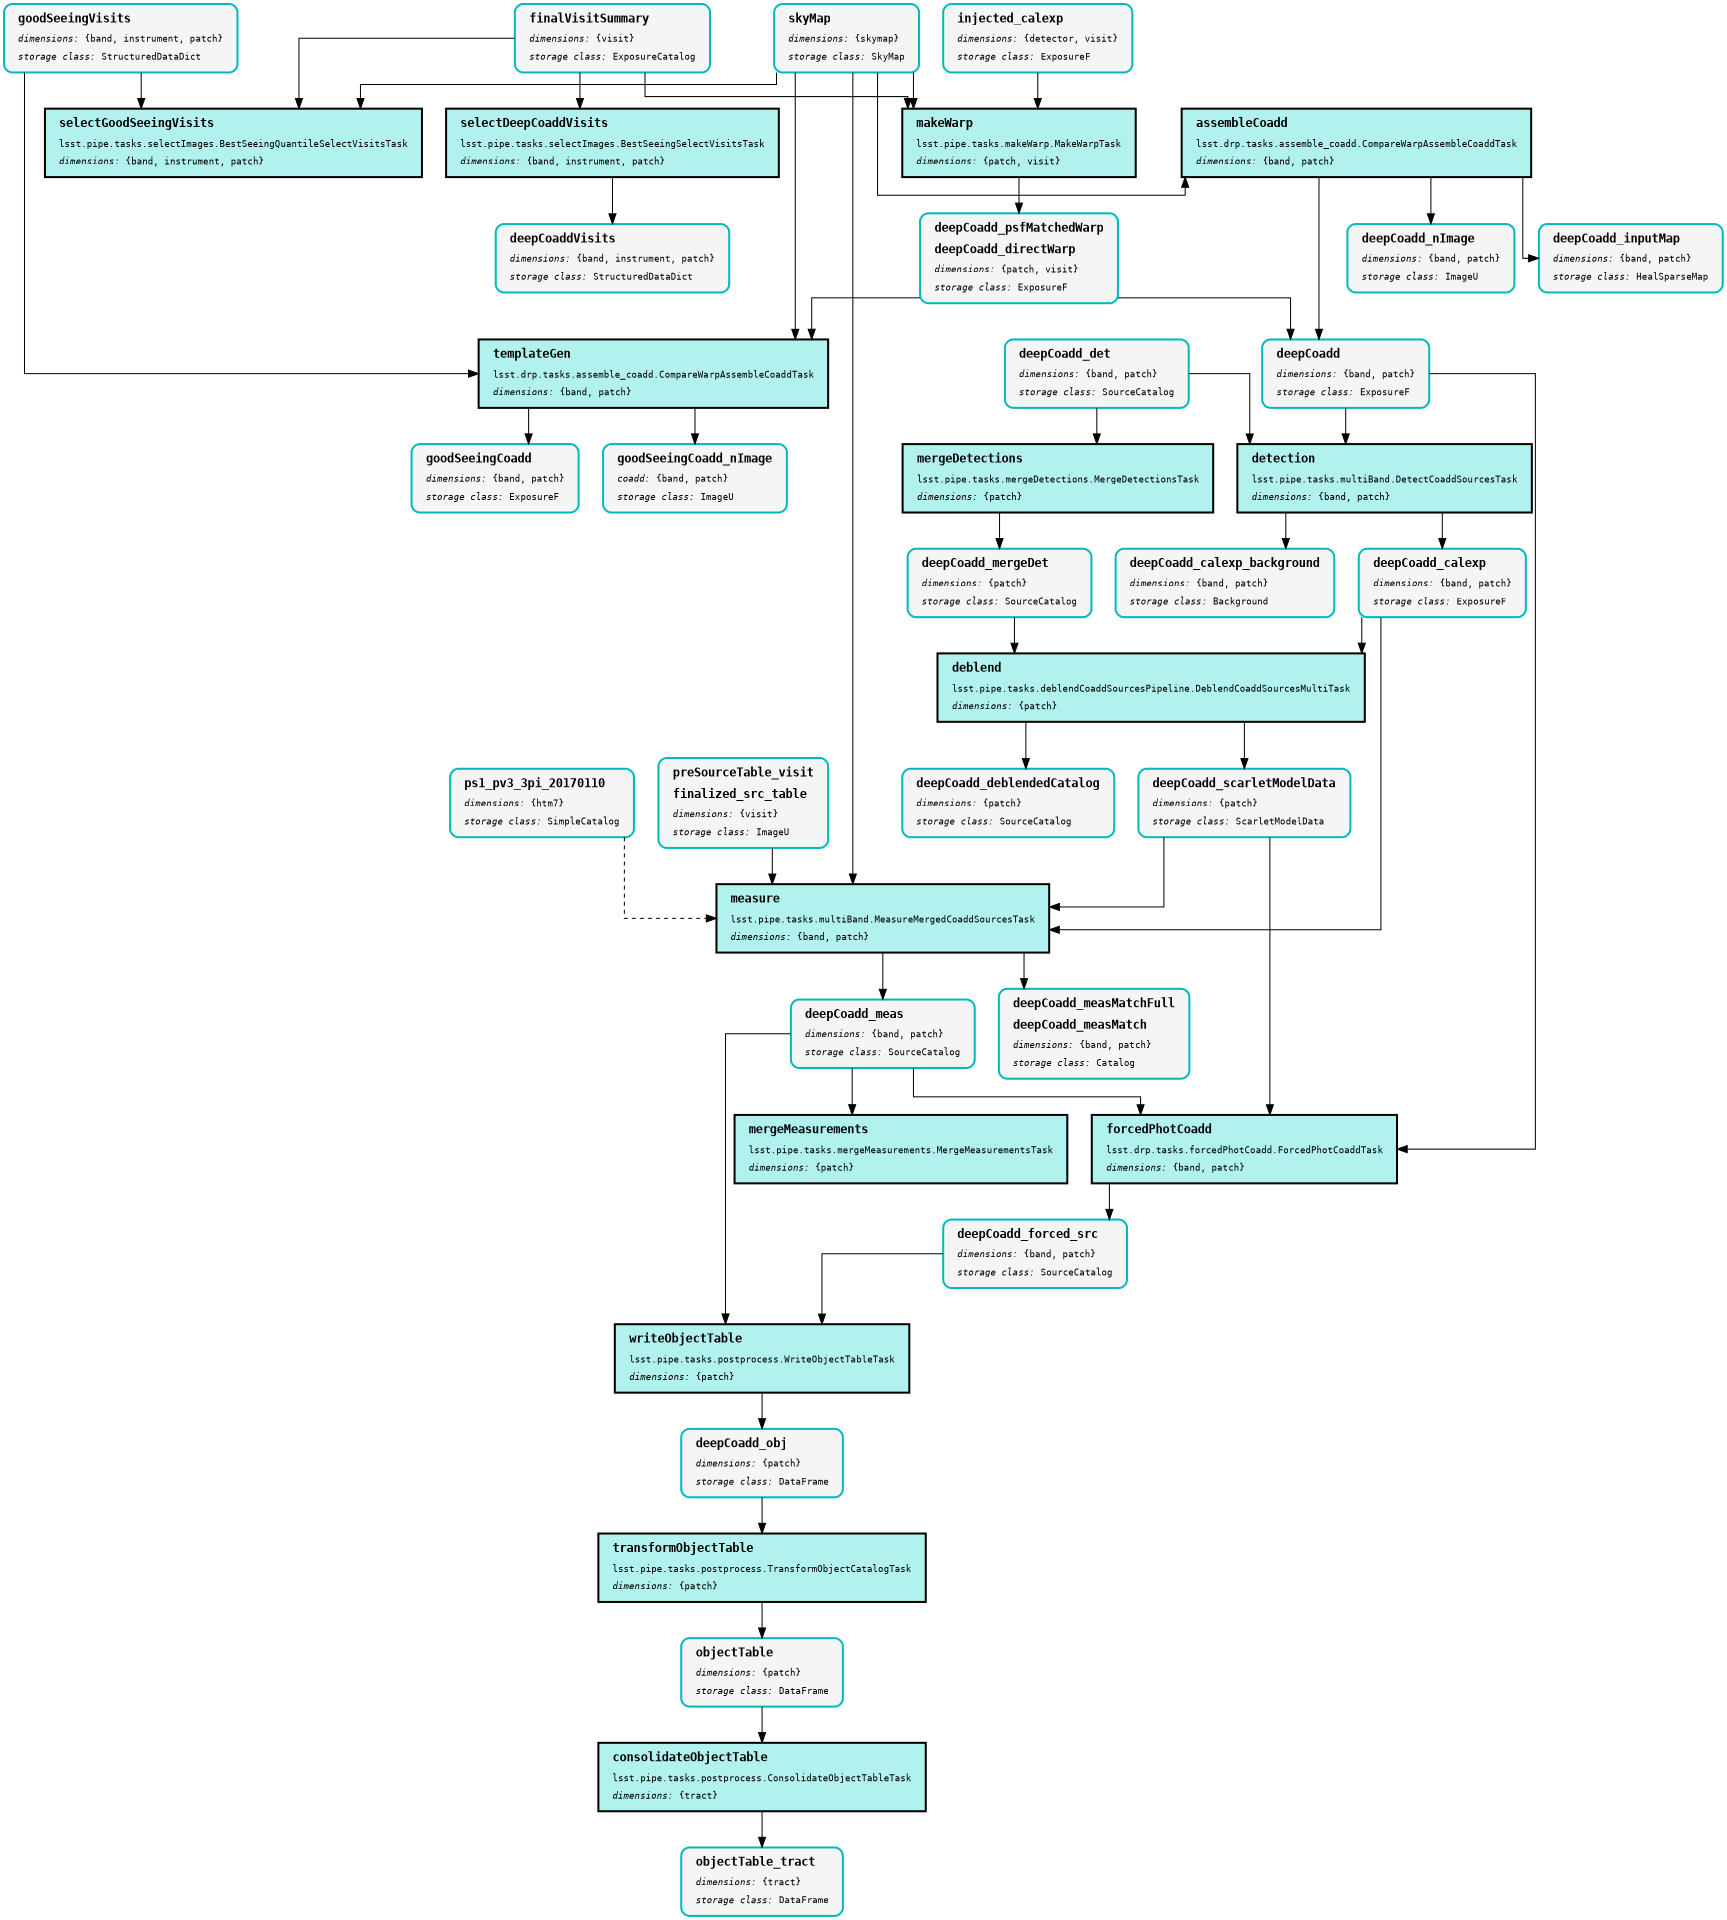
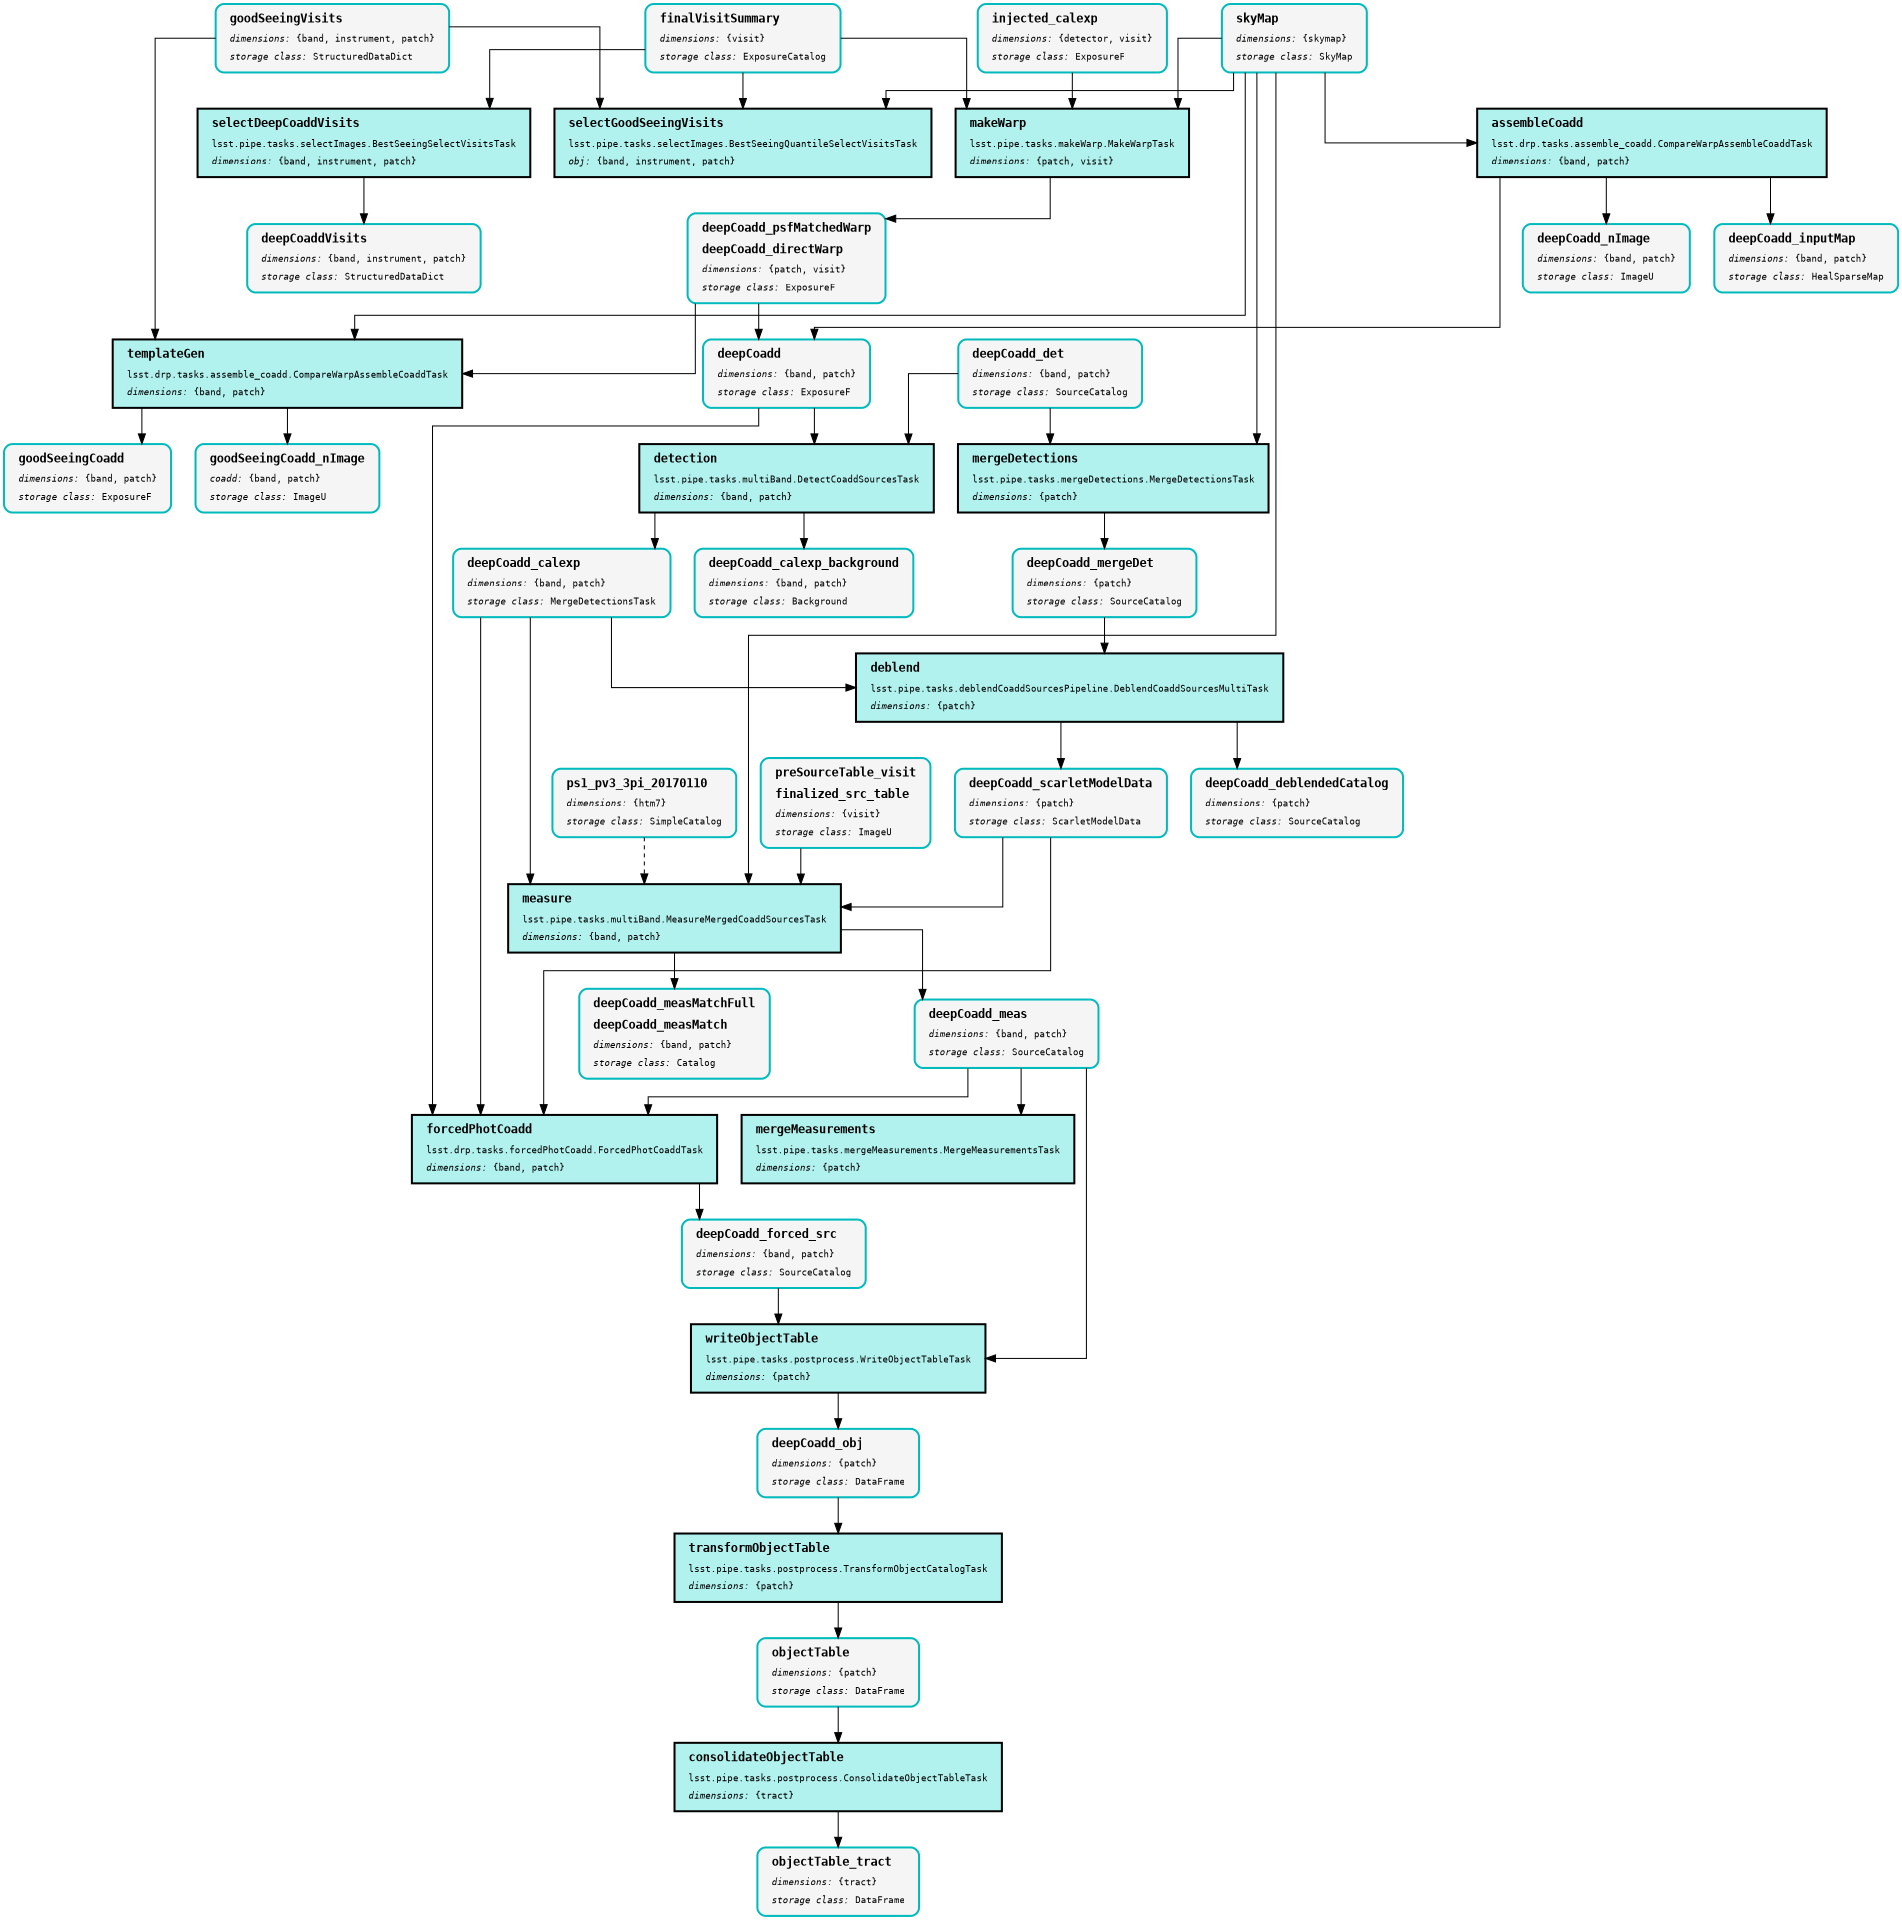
node "selectGoodSeeingVisits": text "dimensions:" -> "obj:"
edge "skyMap" -> "mergeDetections": added
node "deepCoadd_calexp": text "ExposureF" -> "MergeDetectionsTask"
edge "deepCoadd_calexp" -> "forcedPhotCoadd": added
